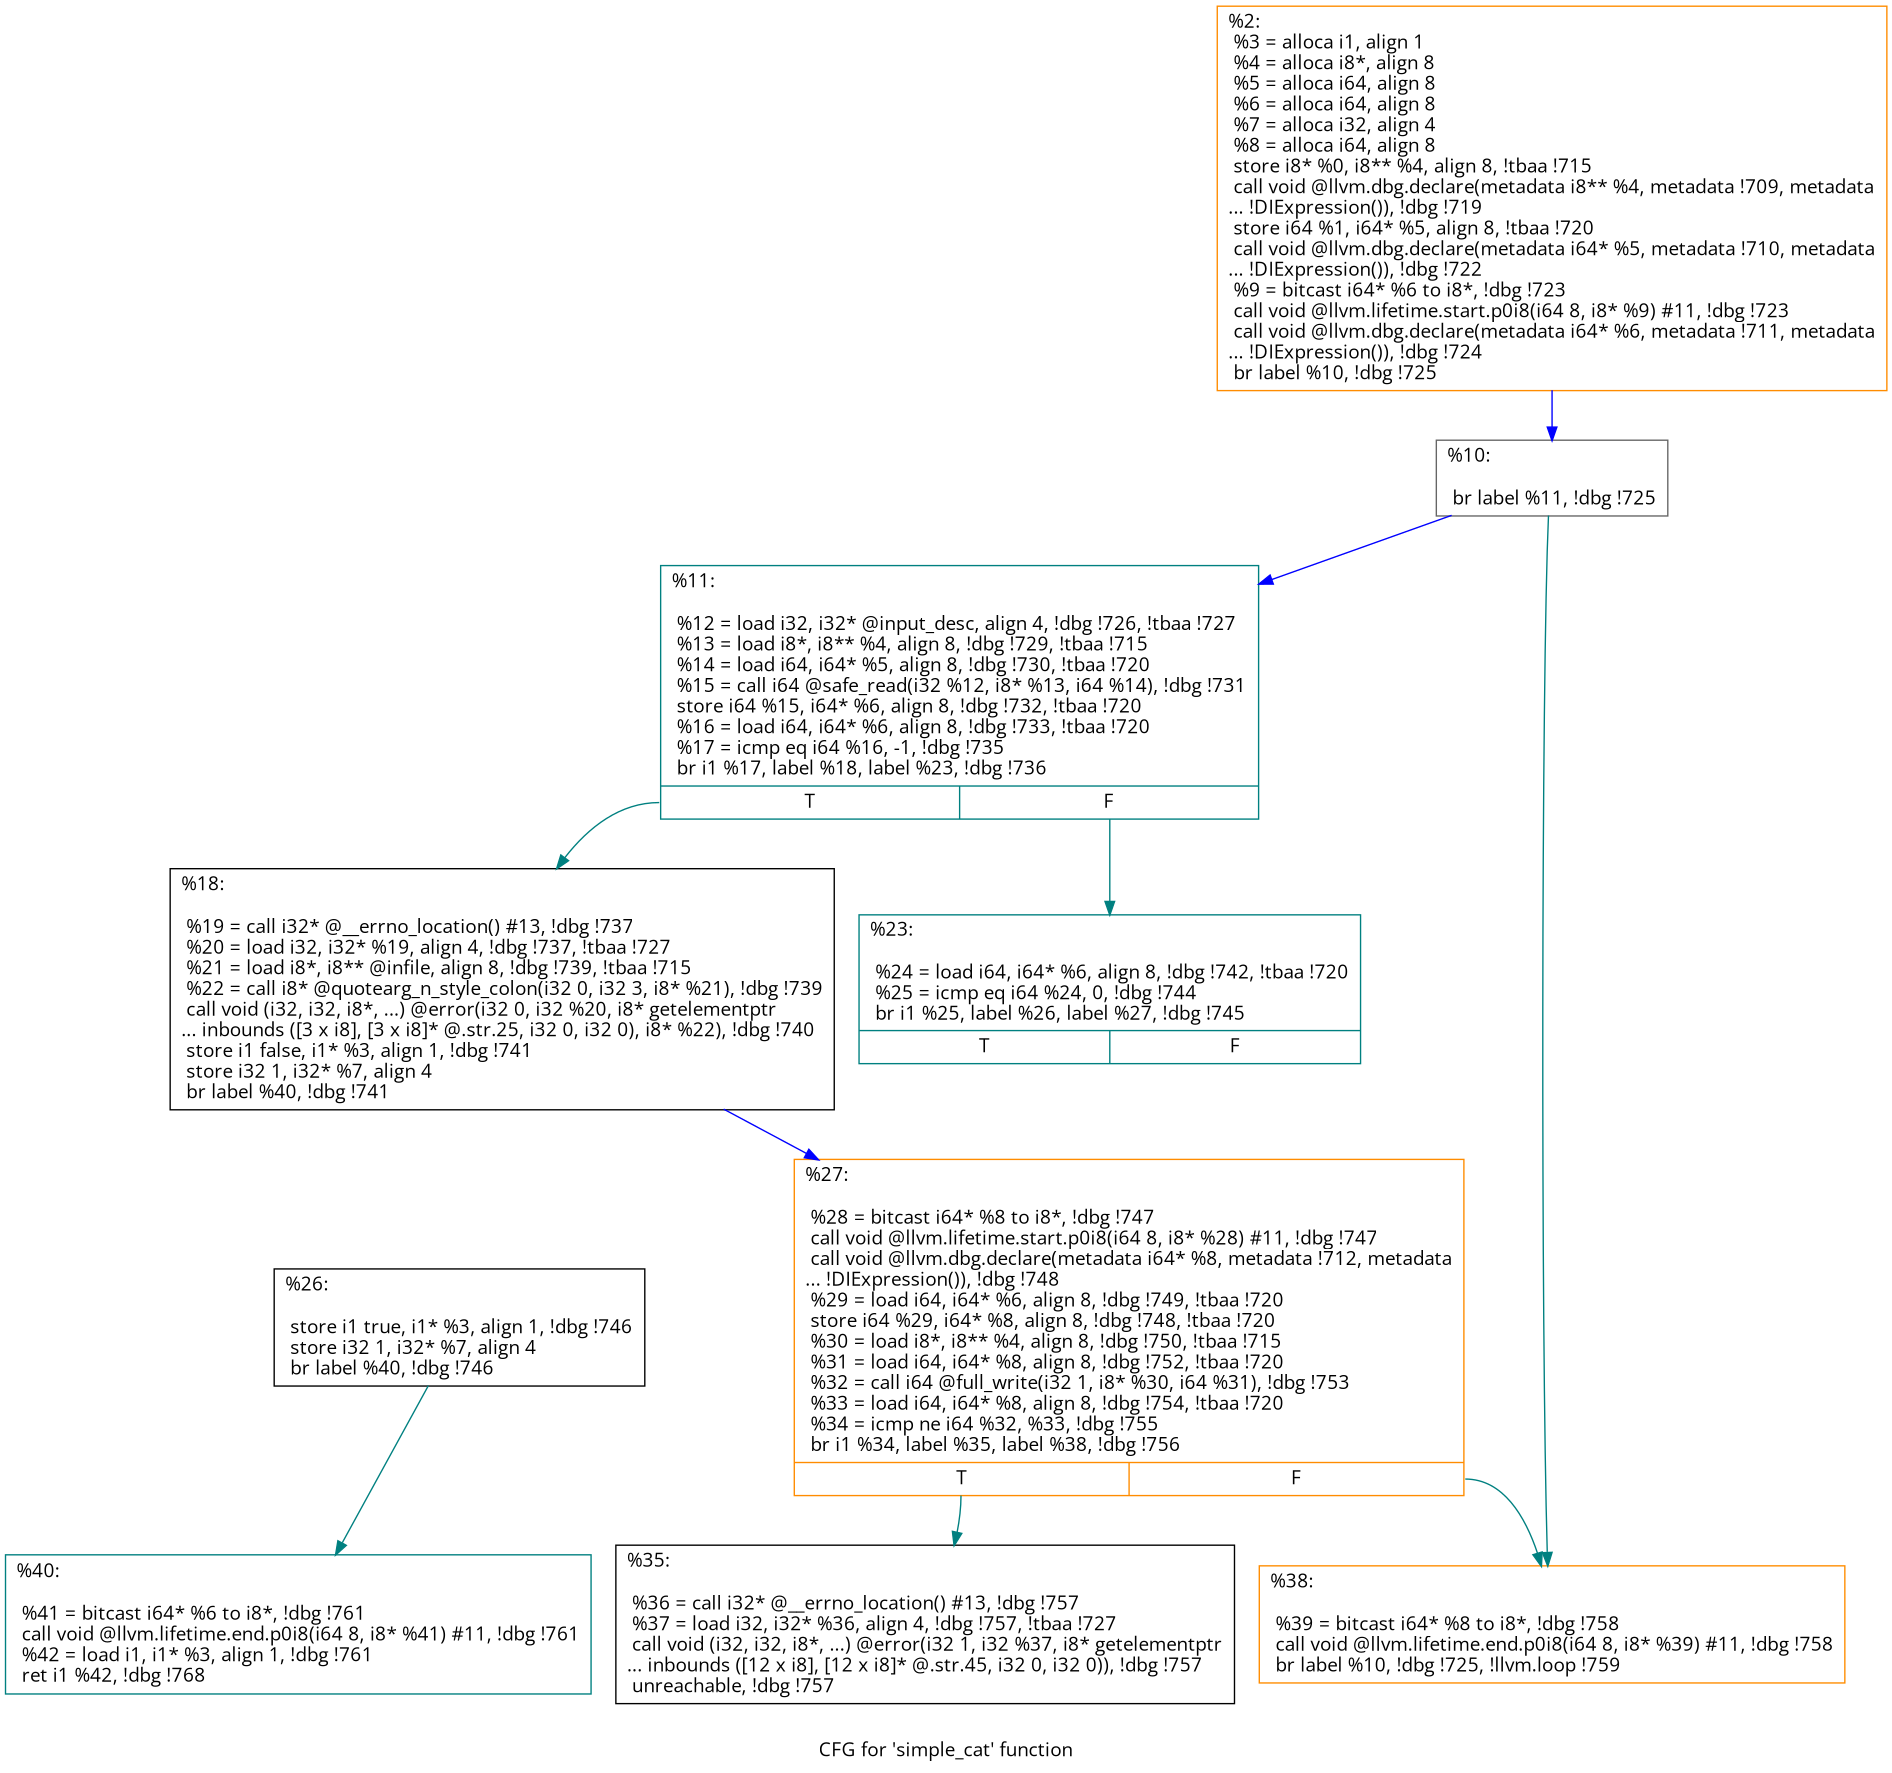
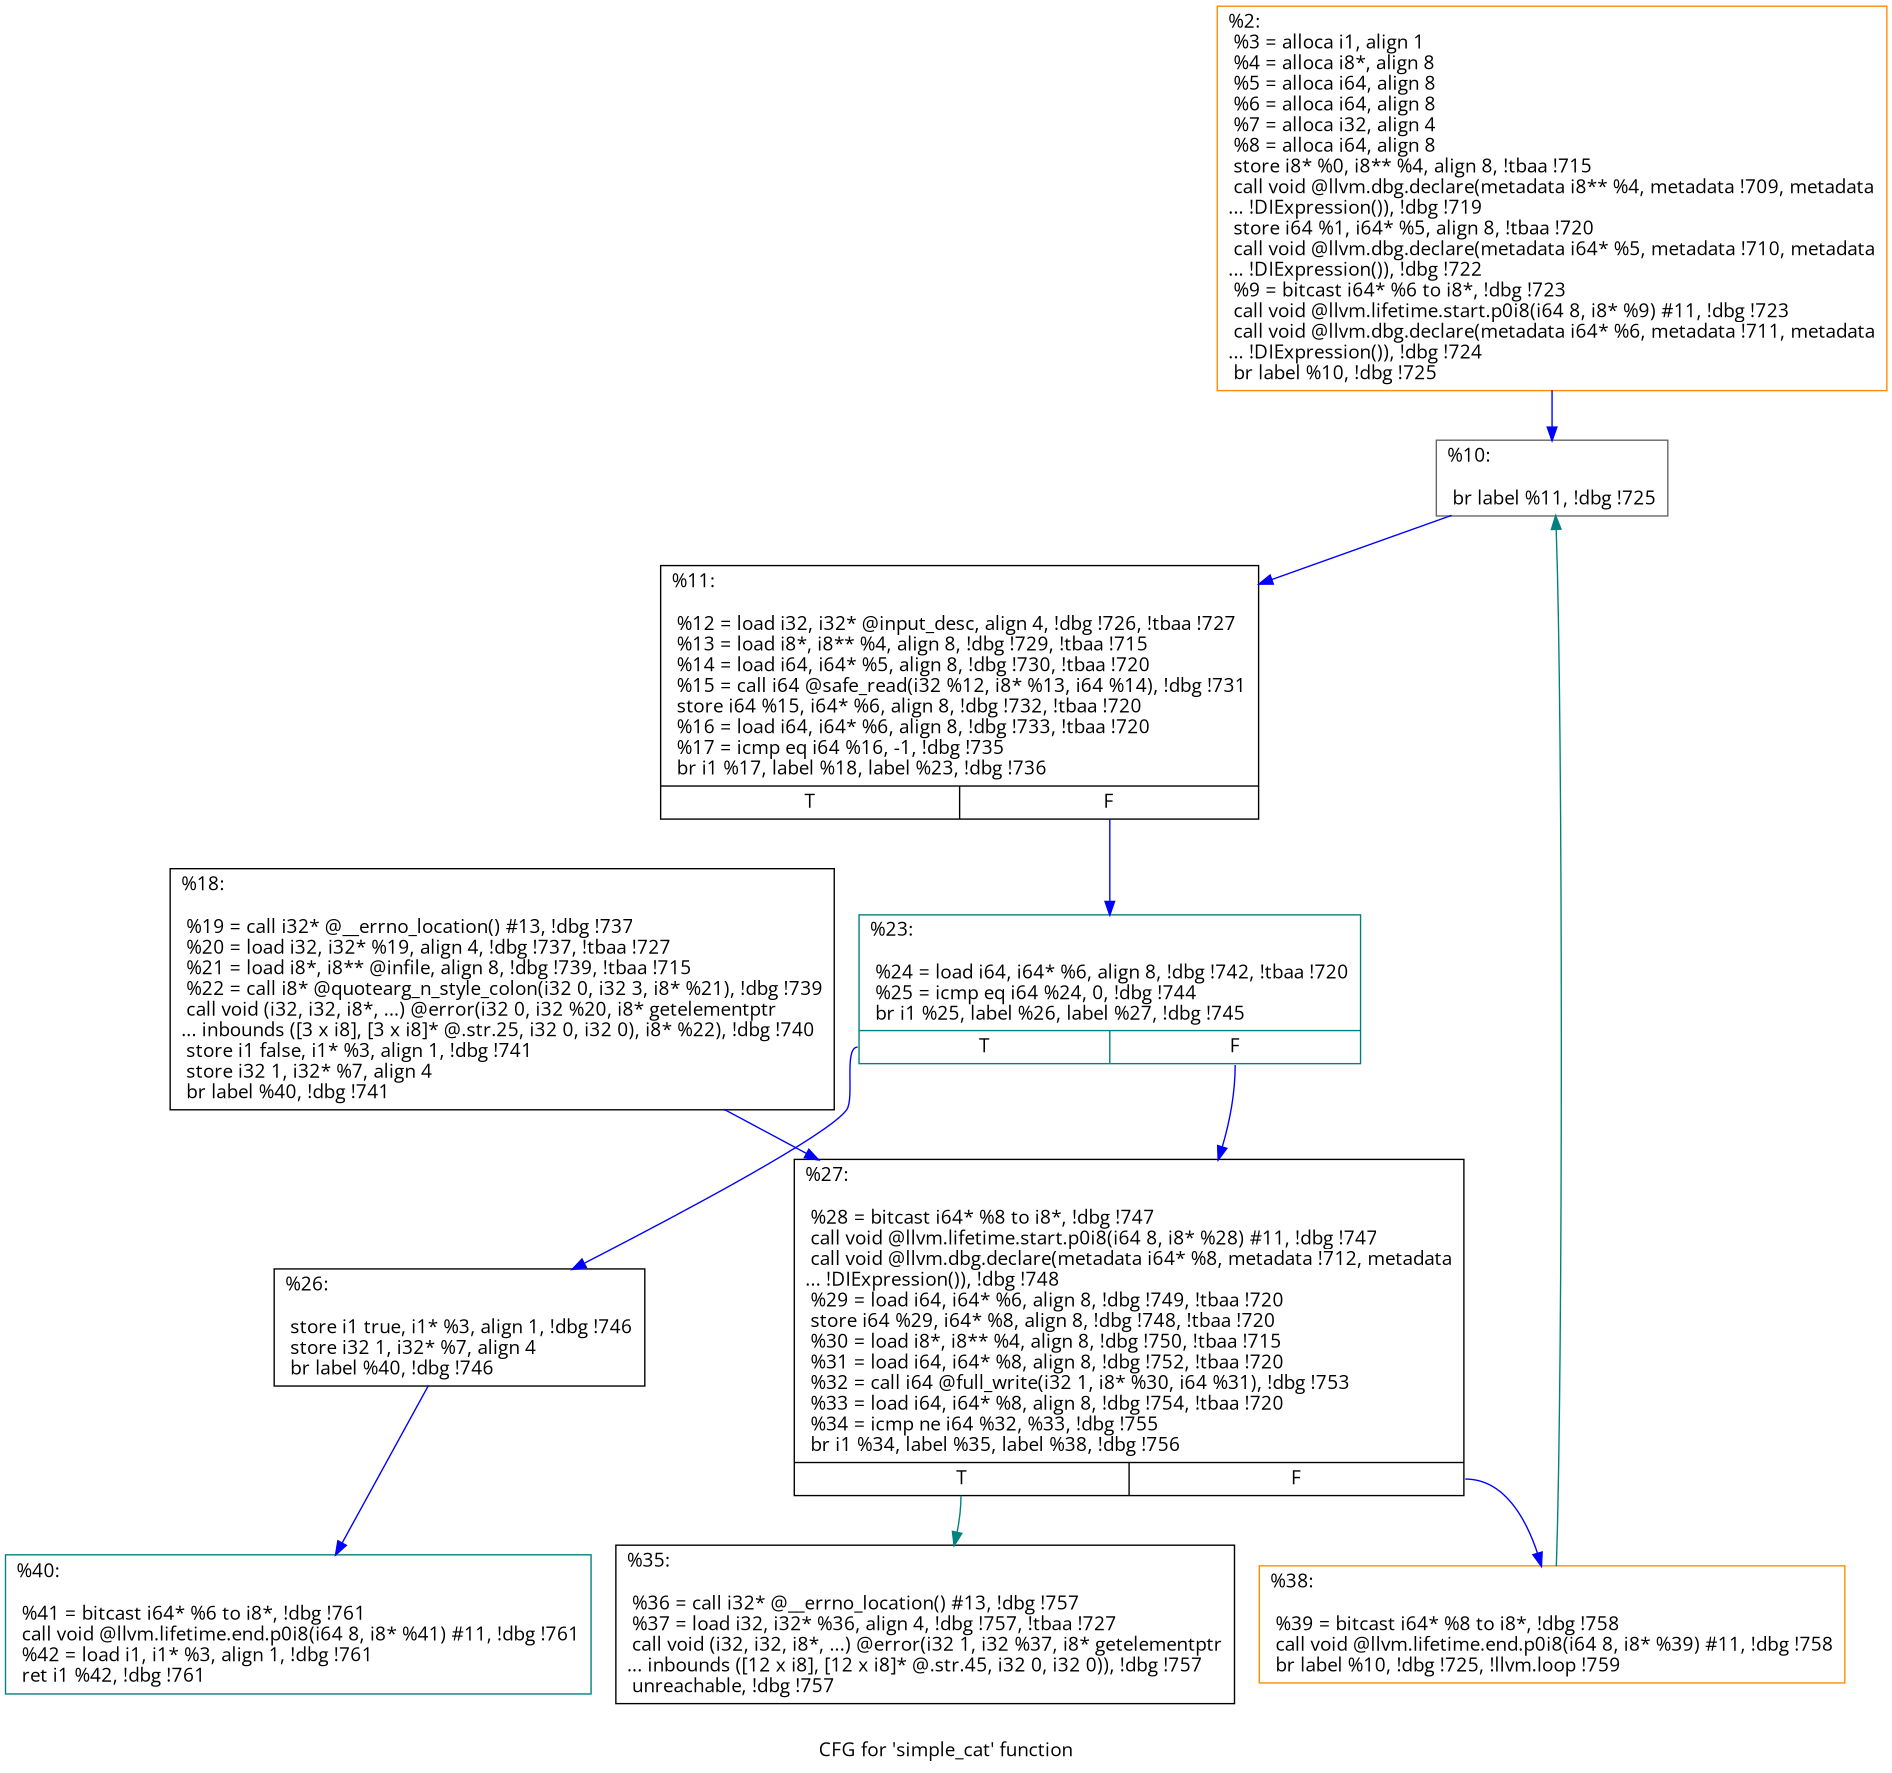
node "%11:": color teal -> black
edge "%11:" -> "%18:": removed
edge "%11:" -> "%23:": color teal -> blue
edge "%10:" -> "%38:": reversed
edge "%23:" -> "%27:": added
edge "%23:" -> "%26:": added
node "%27:": color darkorange -> black
edge "%26:" -> "%40:": color teal -> blue
edge "%27:" -> "%38:": color teal -> blue
node "%40:": text "ret i1 %42, !dbg !768" -> "ret i1 %42, !dbg !761"
